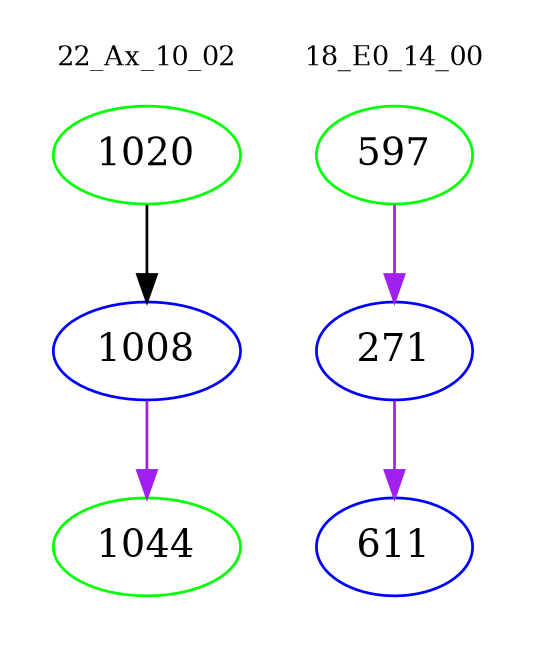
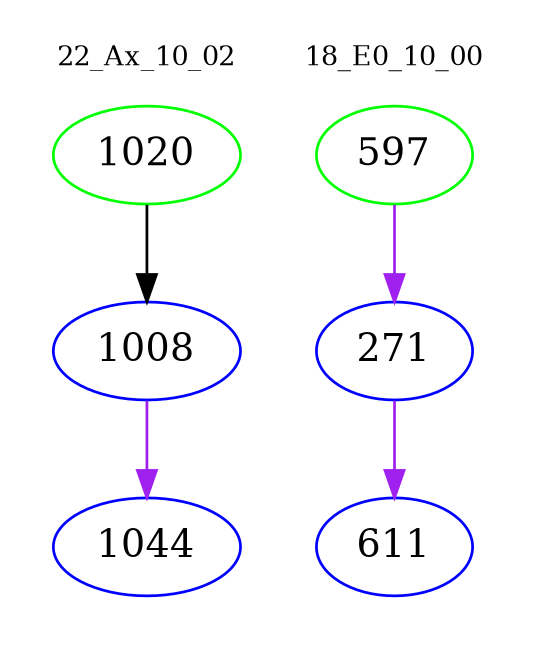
cluster "18_E0_14_00": label "18_E0_14_00" -> "18_E0_10_00"
node "1044": color green -> blue
